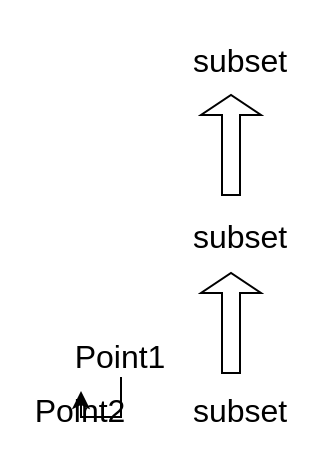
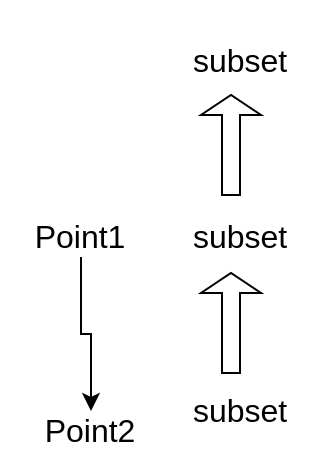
node "Point1": moved (121, 357) -> (81, 237)
node "Point2": moved (81, 411) -> (91, 431)
